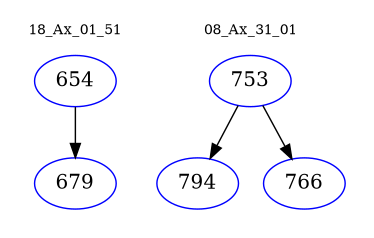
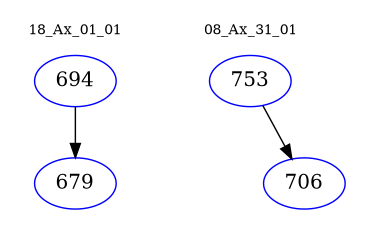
cluster "18_Ax_01_51": label "18_Ax_01_51" -> "18_Ax_01_01"
node "654": label "654" -> "694"
node "794": removed
node "766": label "766" -> "706"
